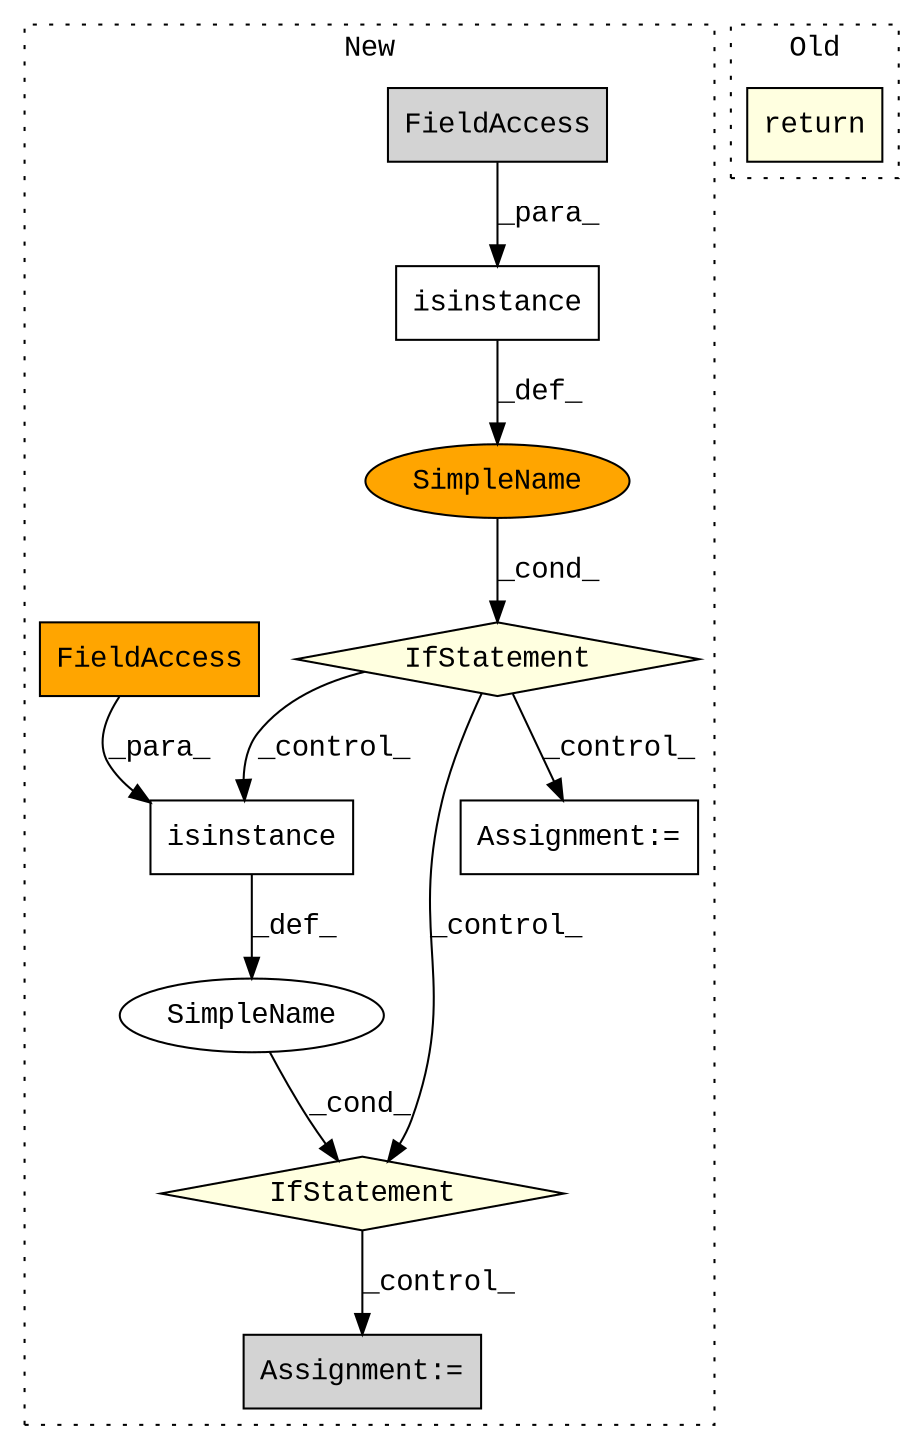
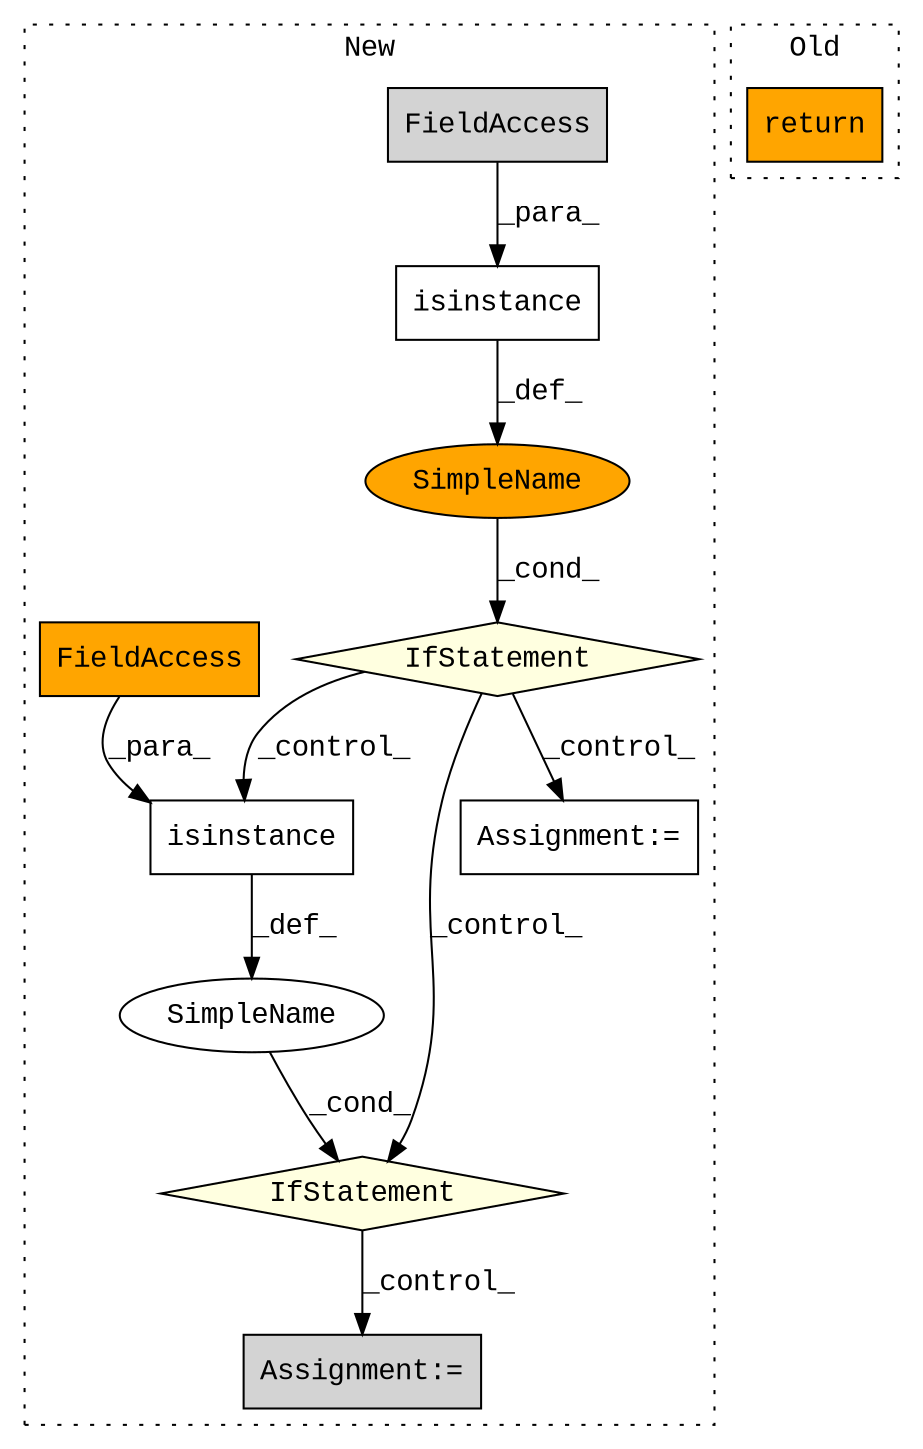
node "return": fillcolor lightyellow -> orange
